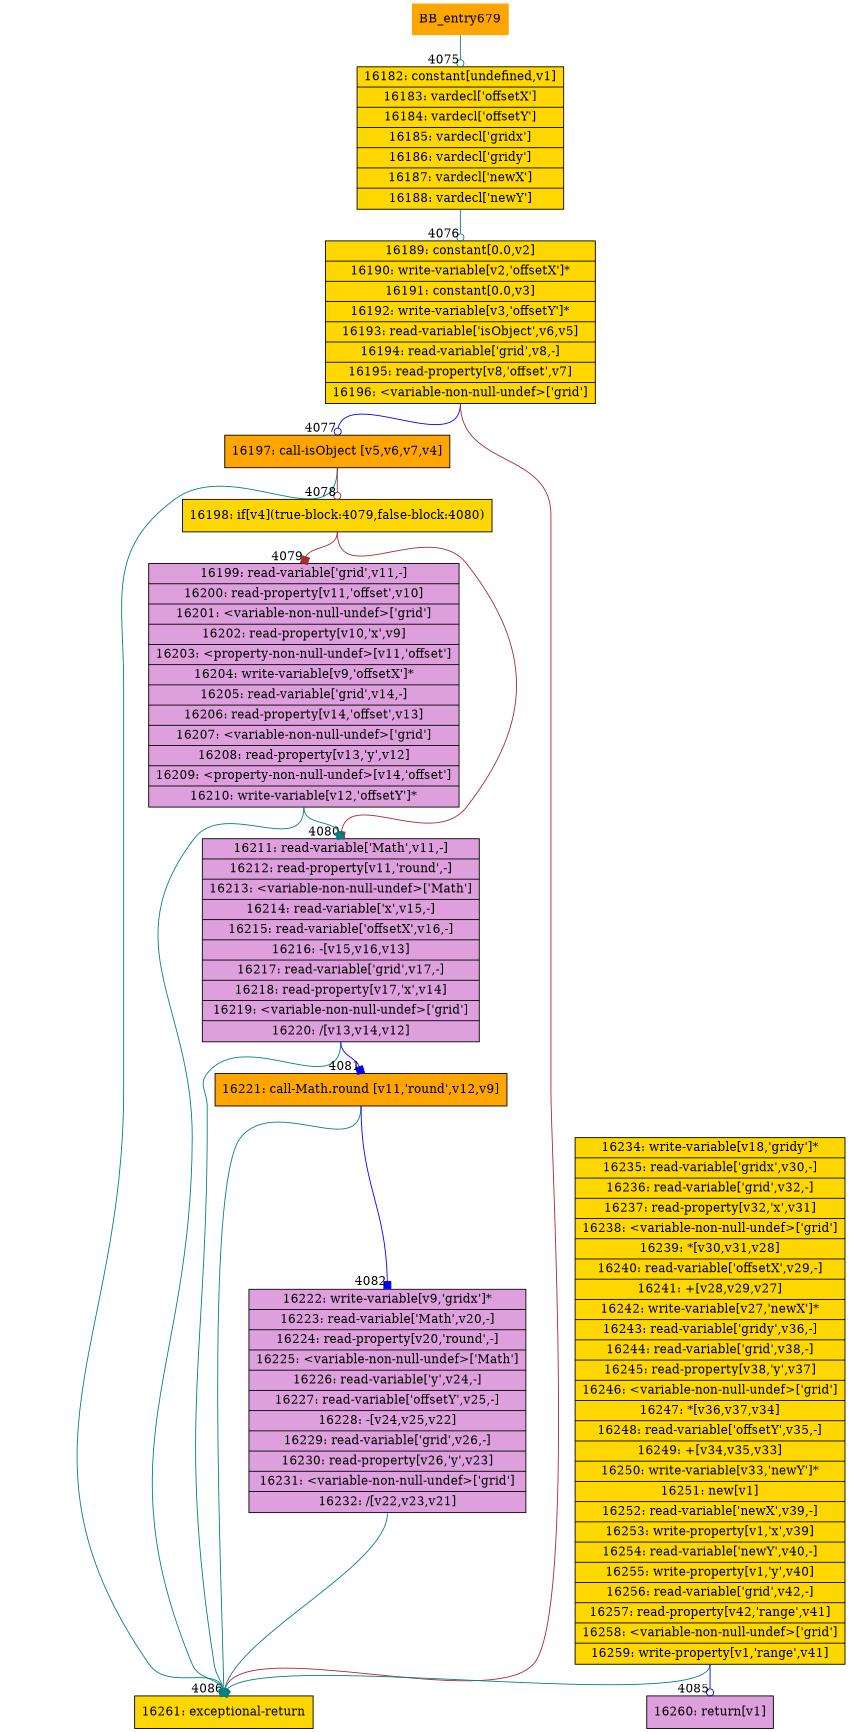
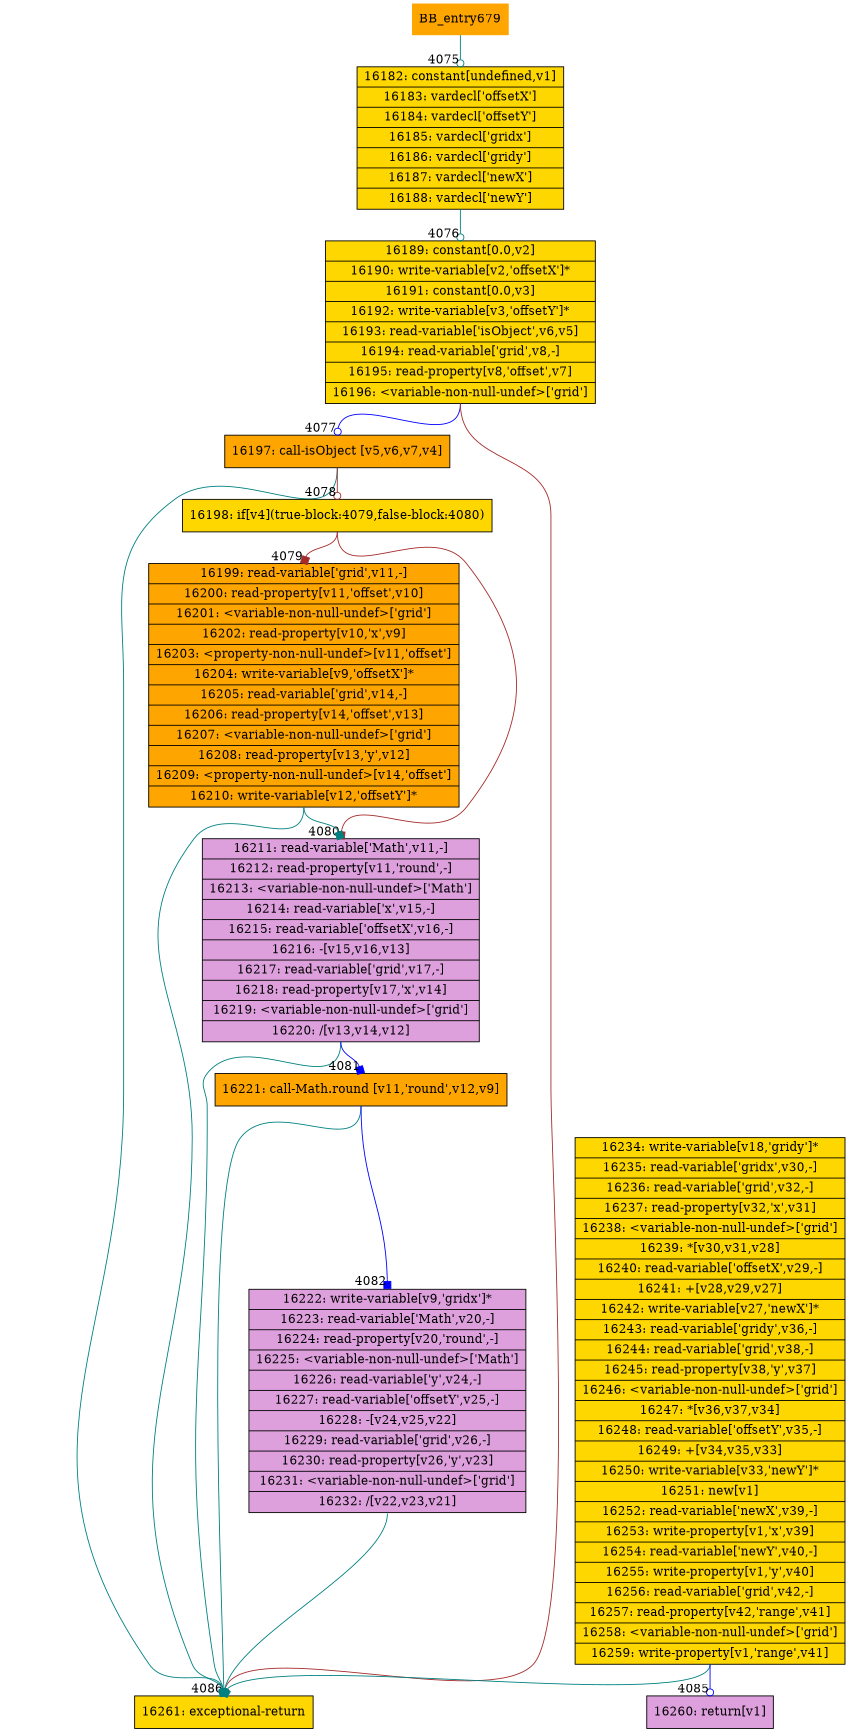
node "16199: read-variable['grid',v11,-]": fillcolor plum -> orange
